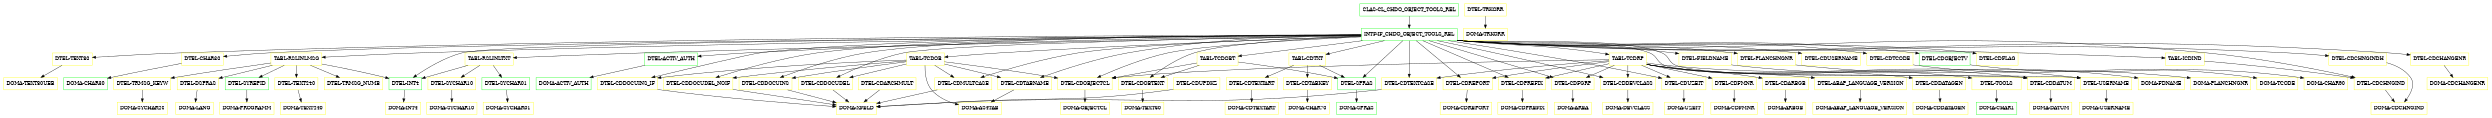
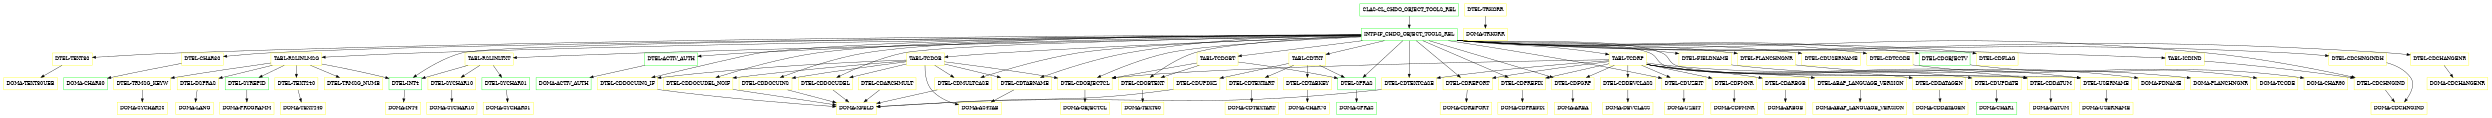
edge "INTF-IF_CHDO_OBJECT_TOOLS_REL" -> "DTEL-CDDEVCLASS": removed
edge "TABL-CDTXT" -> "DTEL-CDUPDKZ": added
node "DTEL-TOOLS": label "DTEL-TOOLS" -> "DTEL-CDUPDATE"
